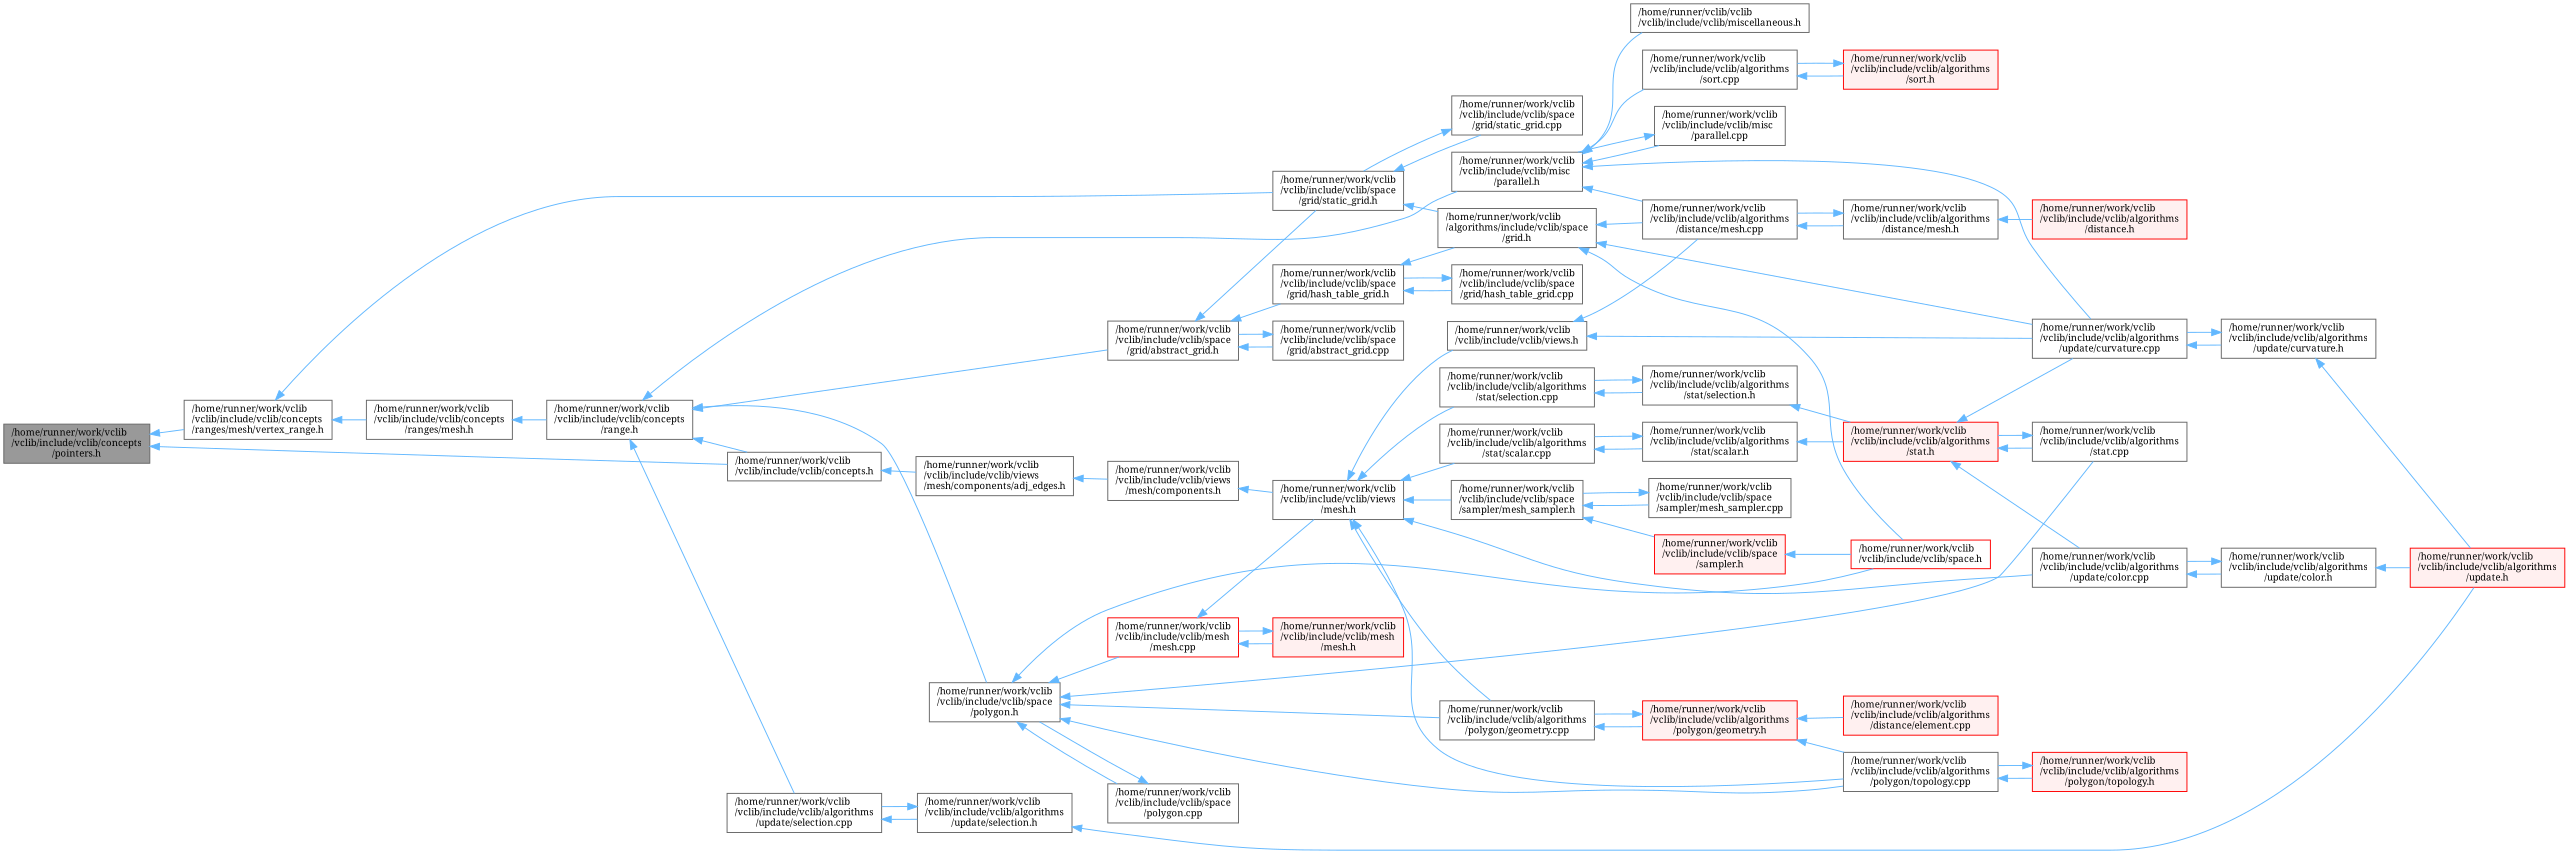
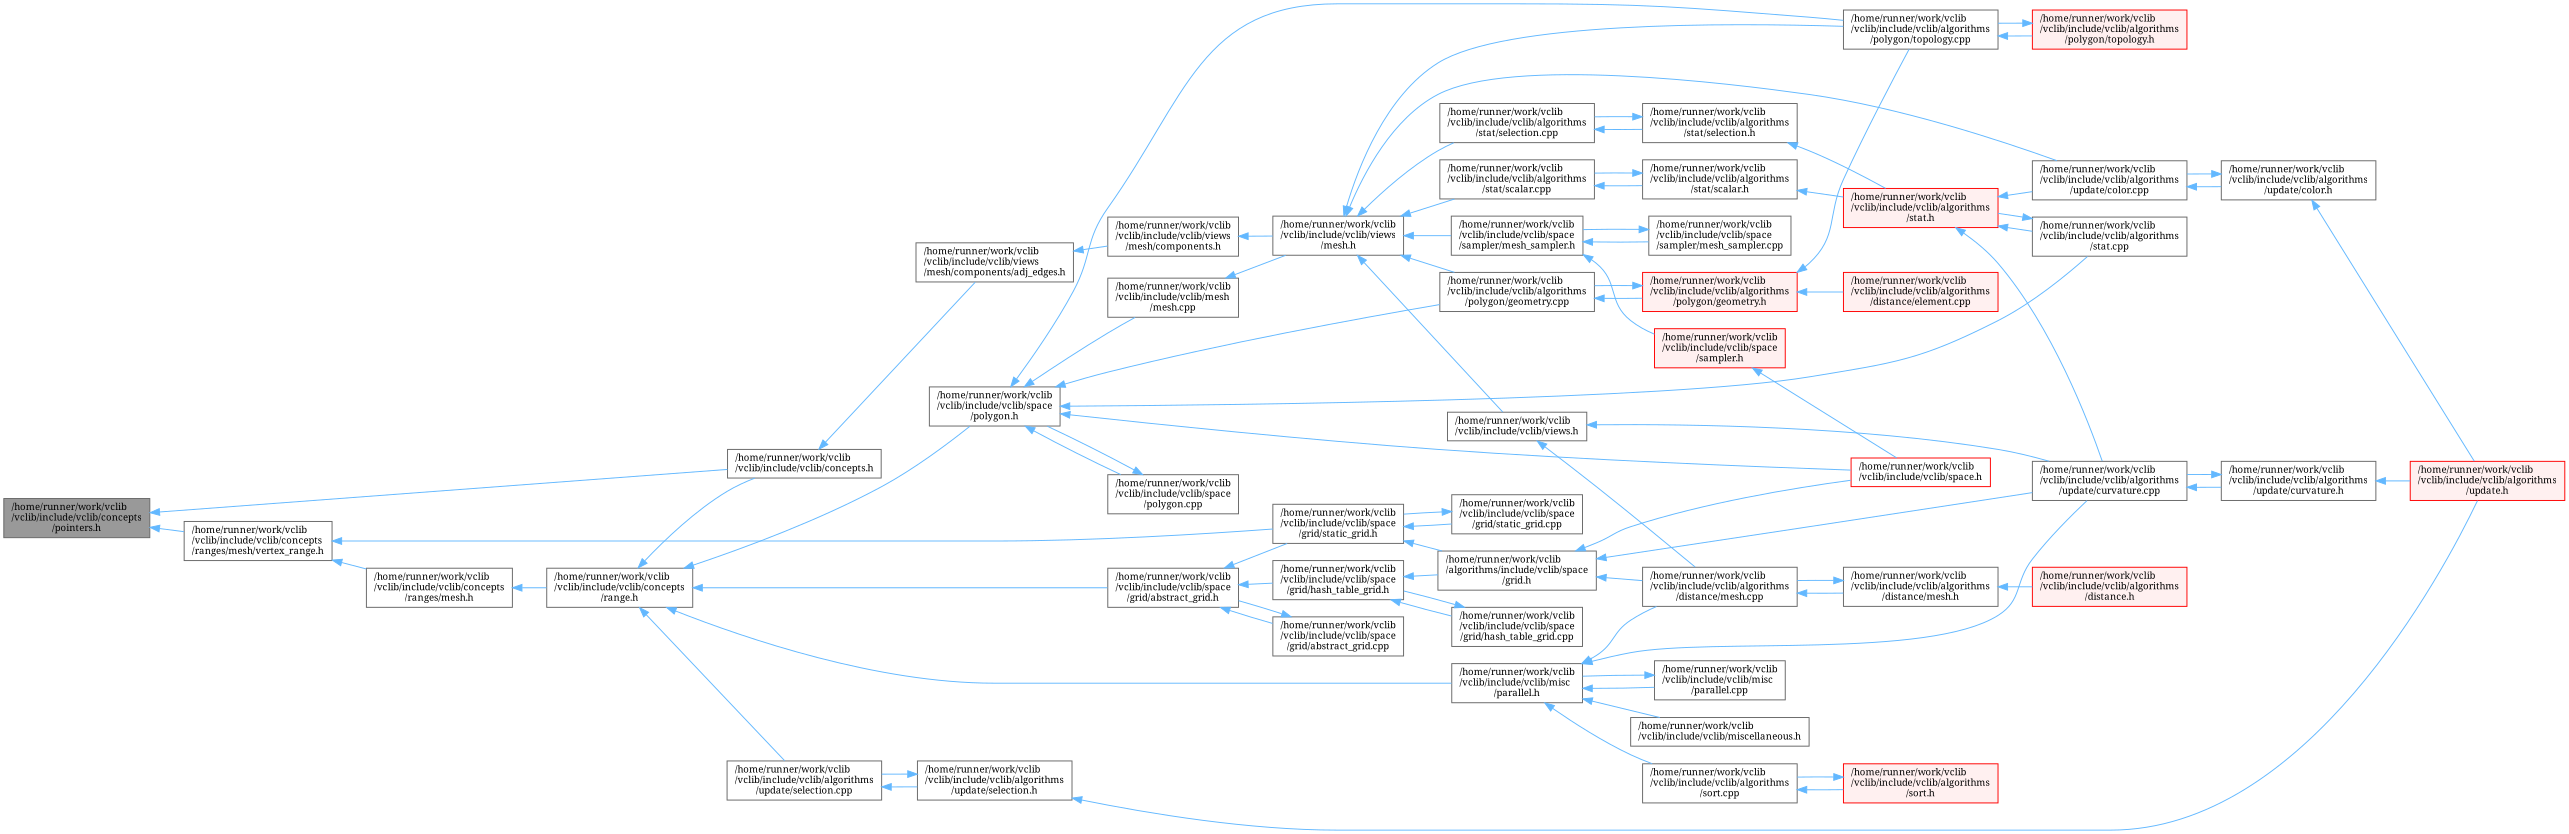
node "/home/runner/vclib/vclib /vclib/include/vclib/miscellaneous.h": label "/home/runner/vclib/vclib /vclib/include/vclib/miscellaneous.h" -> "/home/runner/work/vclib /vclib/include/vclib/miscellaneous.h"
node "/home/runner/work/vclib /vclib/include/vclib/mesh /mesh.cpp": color red -> grey40
node "/home/runner/work/vclib /vclib/include/vclib/mesh /mesh.h": removed
